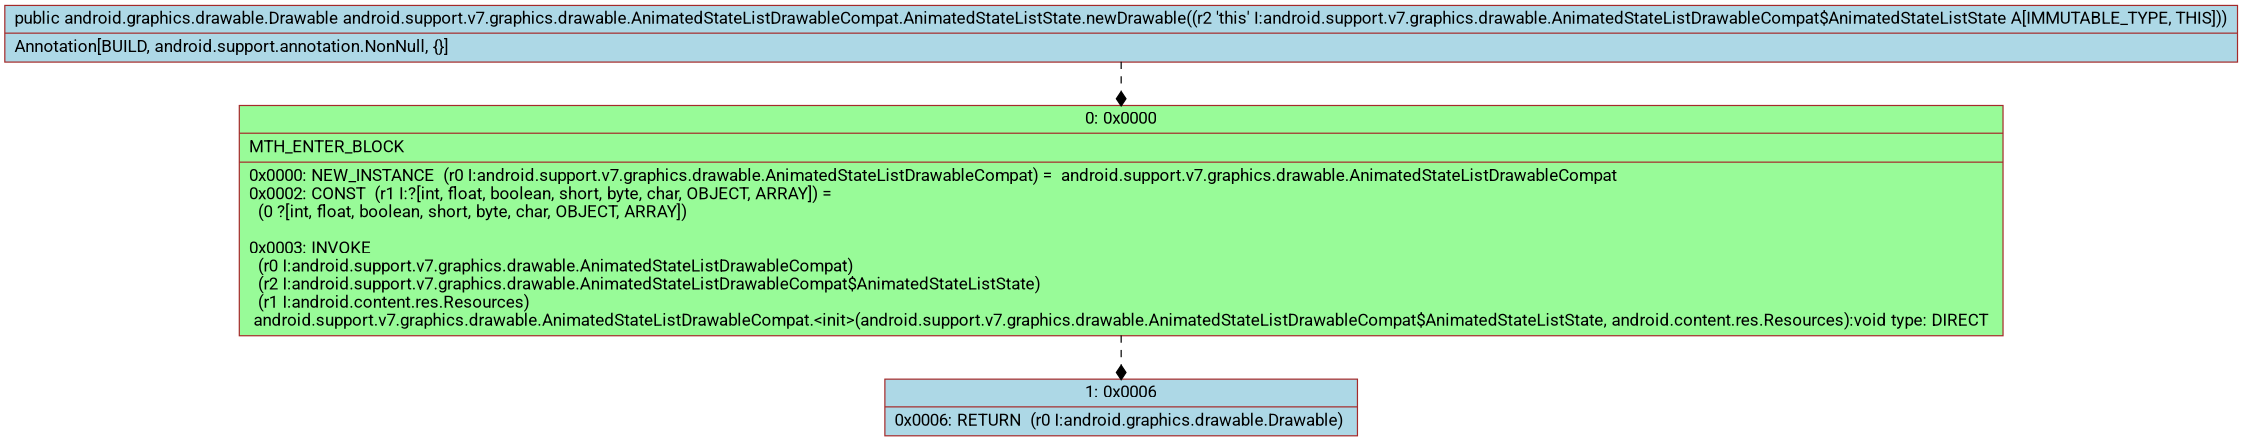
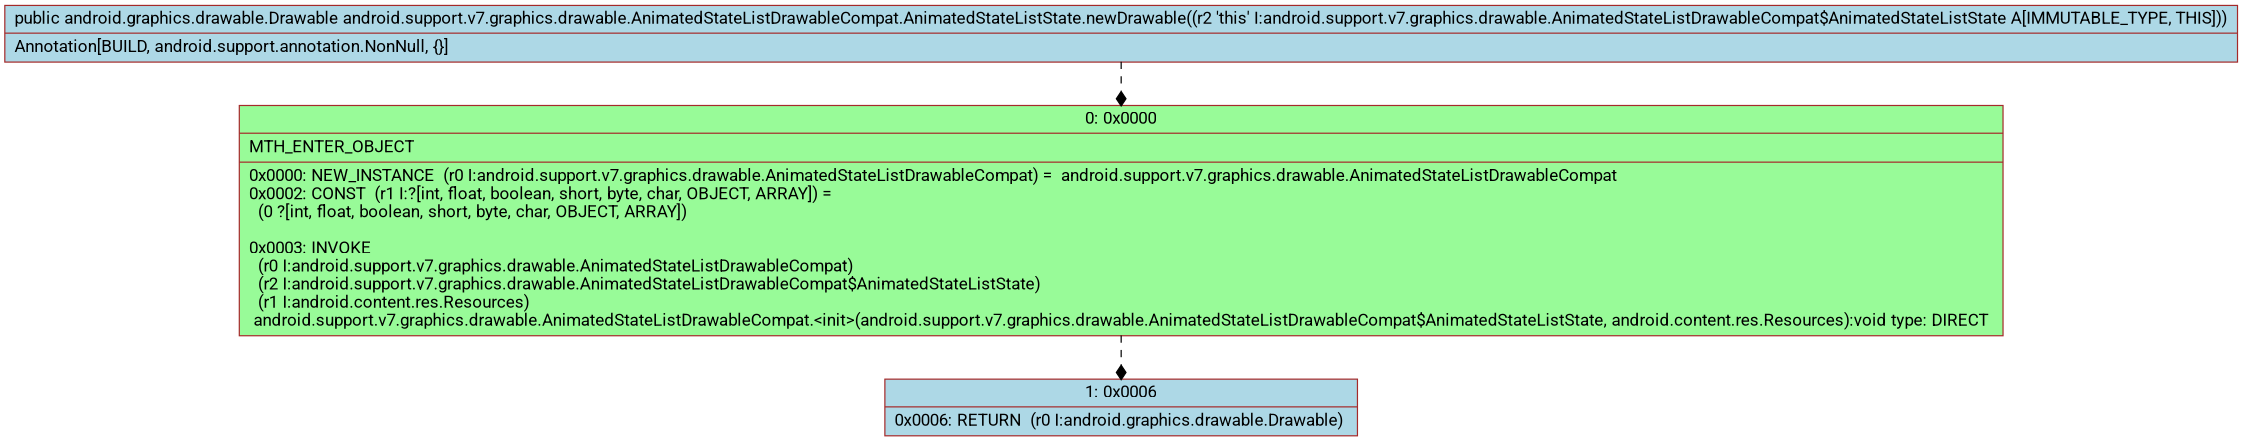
node "0: 0x0000": text "MTH_ENTER_BLOCK" -> "MTH_ENTER_OBJECT"
